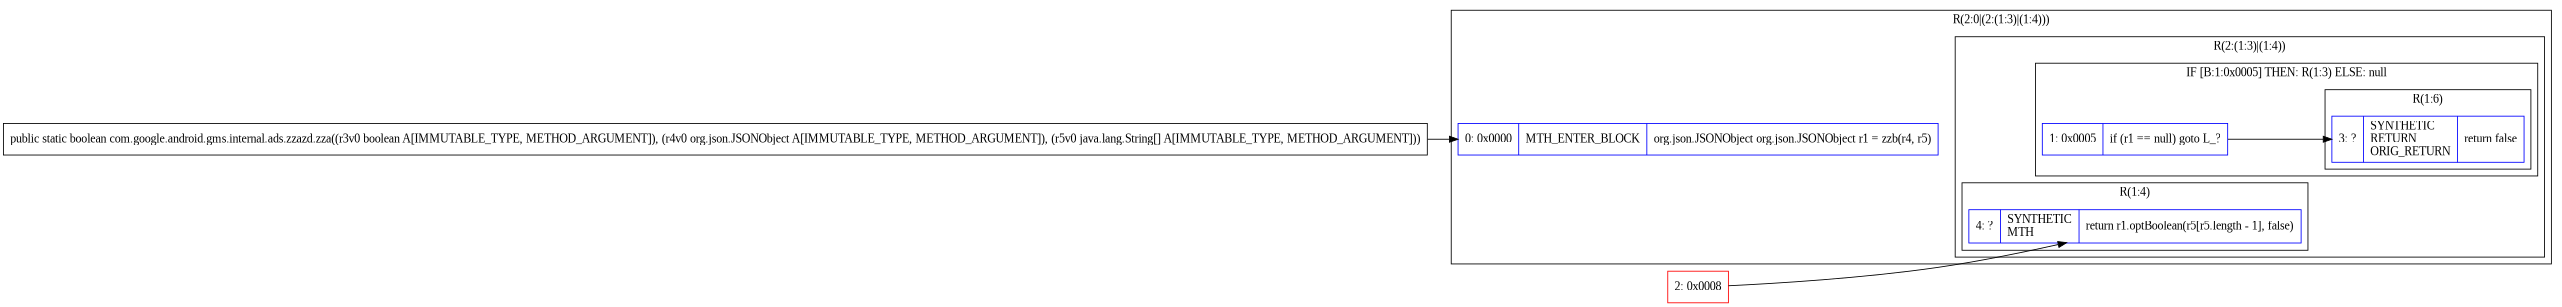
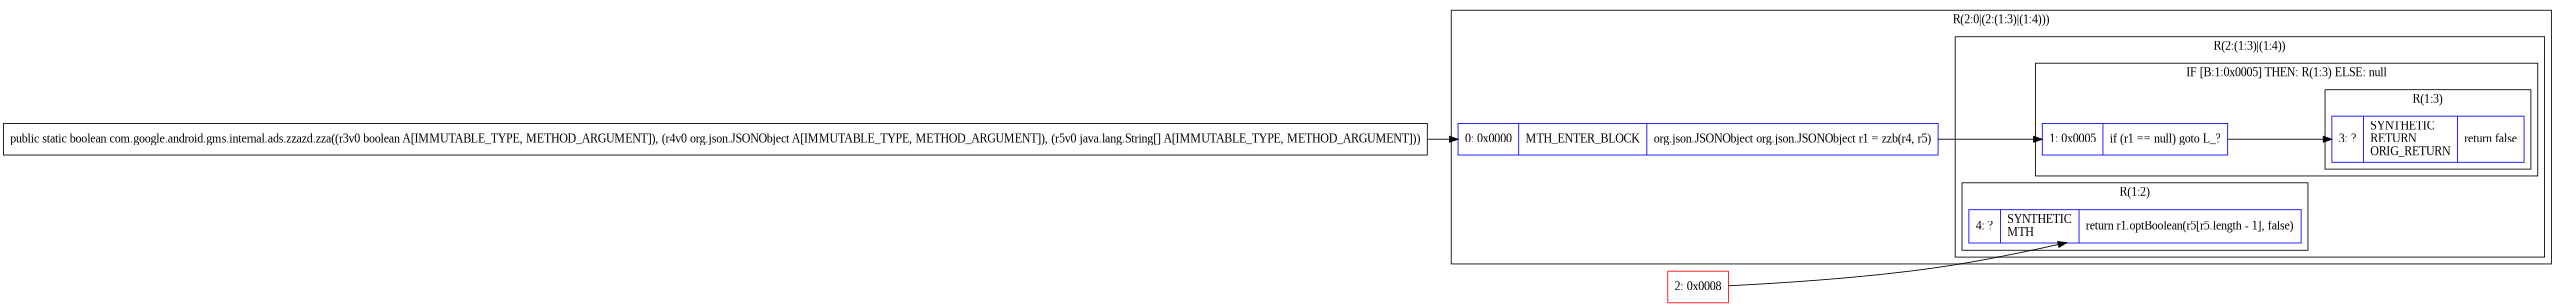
cluster "R(1:6)": label "R(1:6)" -> "R(1:3)"
edge "0: 0x0000" -> "1: 0x0005": added
cluster "R(1:4)": label "R(1:4)" -> "R(1:2)"
